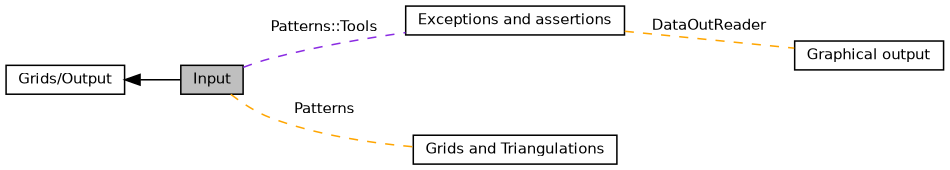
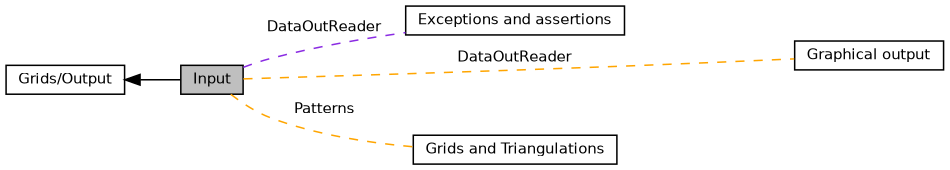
edge "Exceptions and assertions" -- "Input": label "Patterns::Tools" -> "DataOutReader"
edge "Exceptions and assertions" -- "Graphical output": now "Input" -- "Graphical output"
